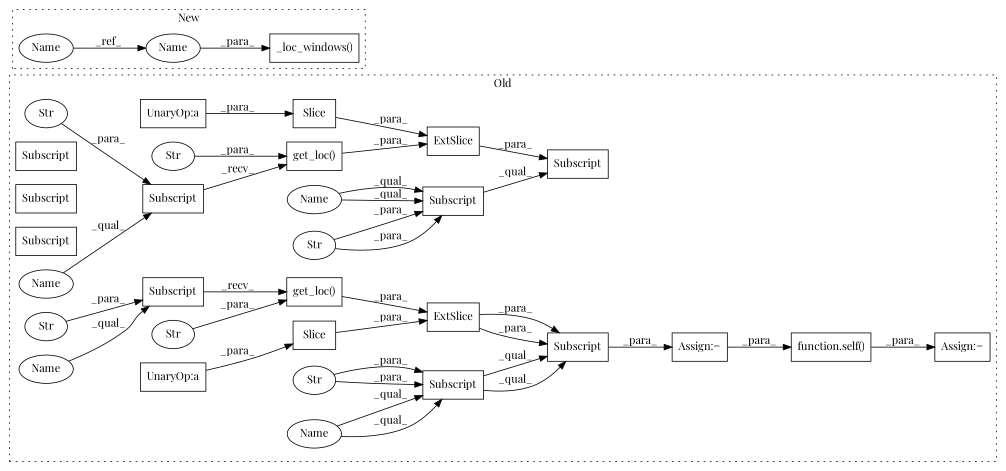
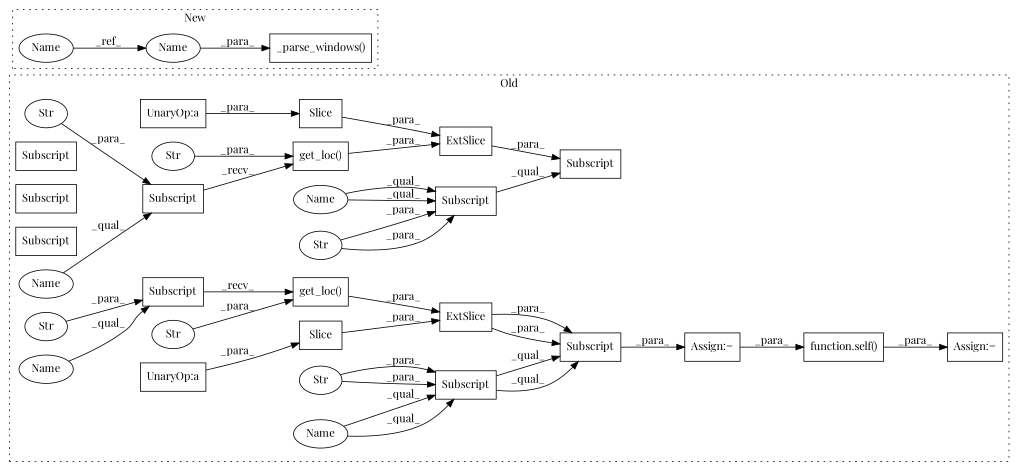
node "_loc_windows()": label "_loc_windows()" -> "_parse_windows()"
